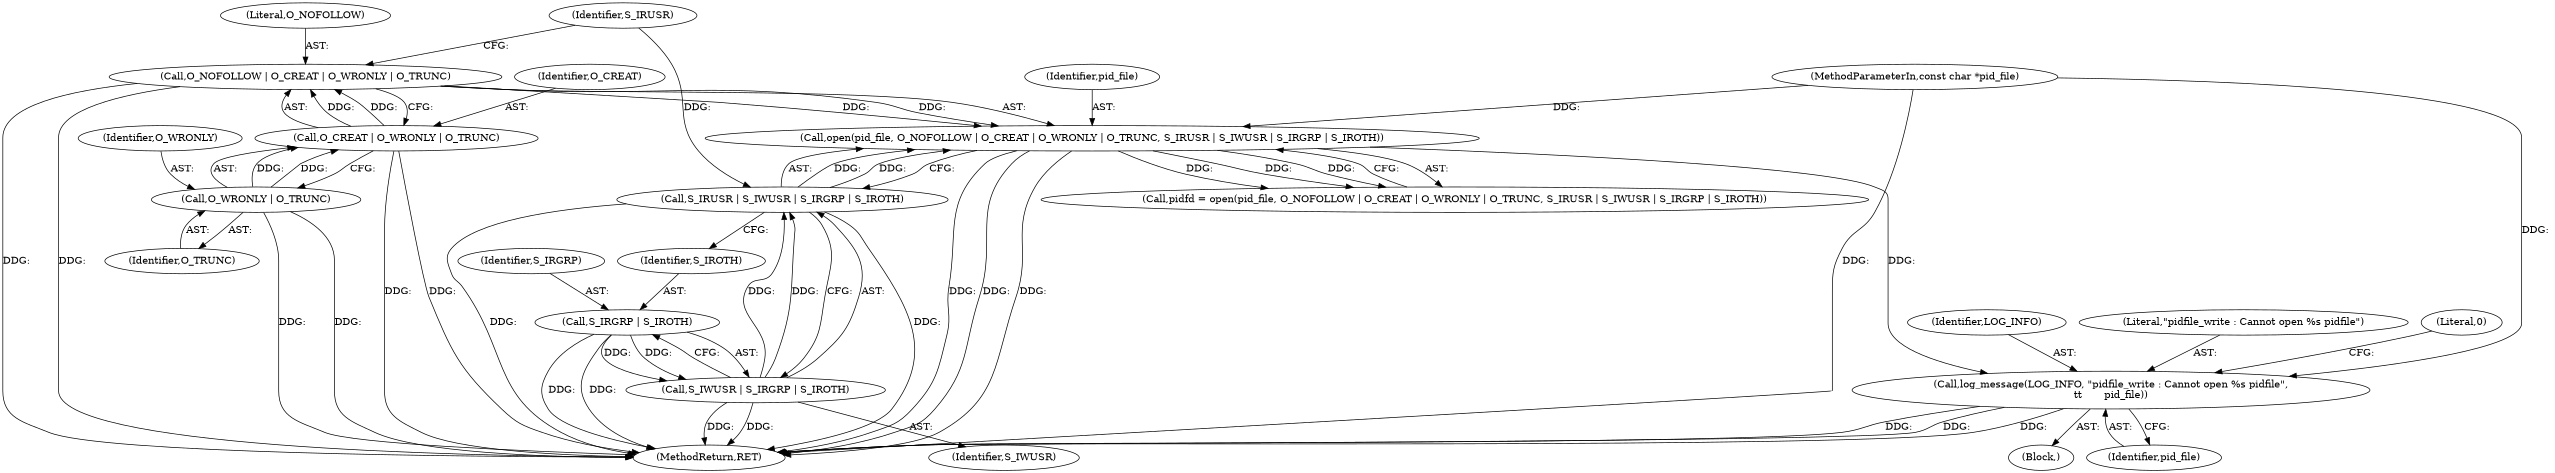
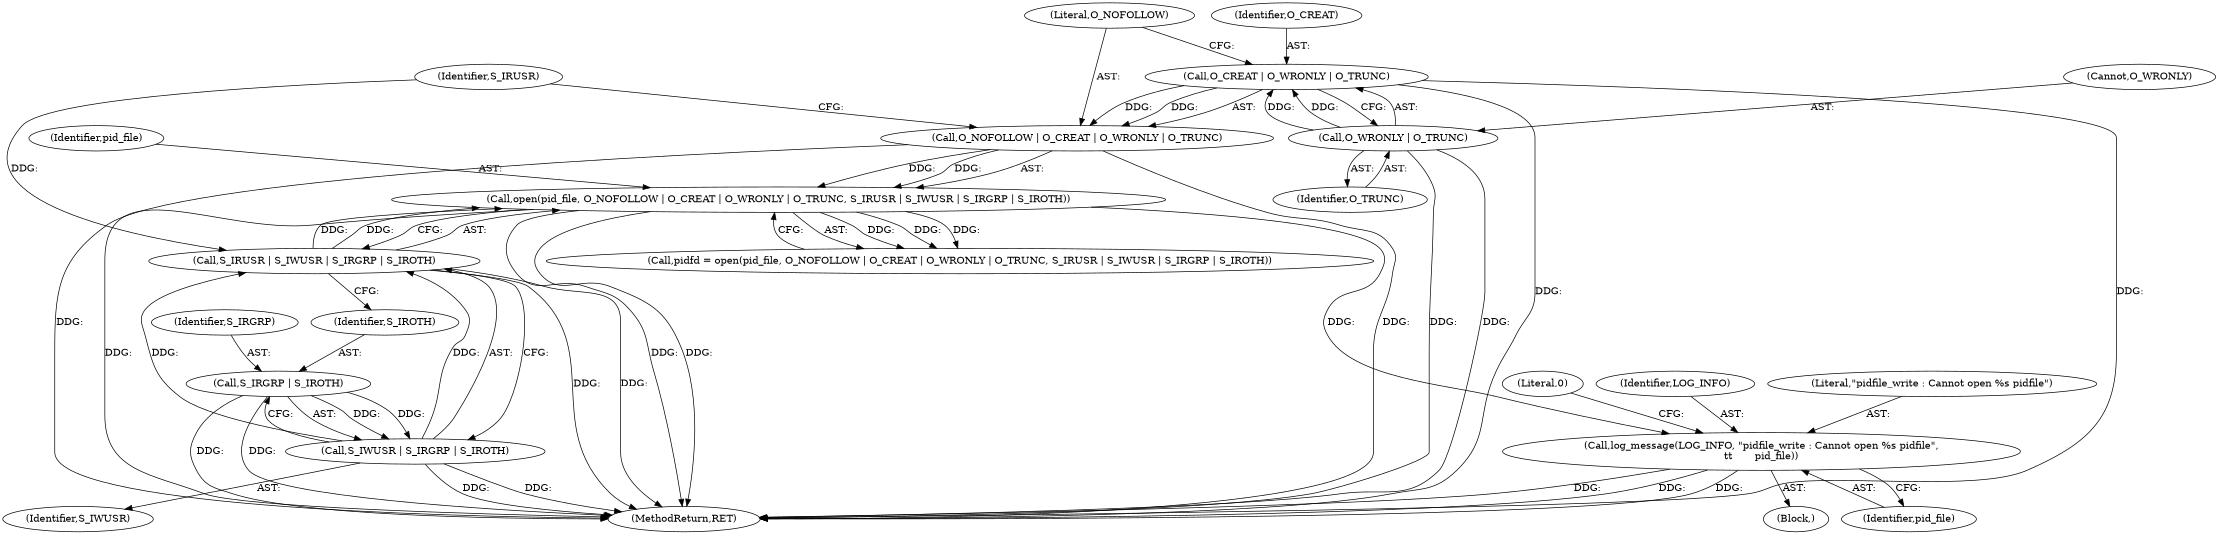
node "(MethodParameterIn,const char *pid_file)": removed
edge "(Call,O_NOFOLLOW | O_CREAT | O_WRONLY | O_TRUNC)" -> "(Call,O_CREAT | O_WRONLY | O_TRUNC)": now "(Literal,O_NOFOLLOW)" -> "(Call,O_CREAT | O_WRONLY | O_TRUNC)"
node "(Identifier,O_WRONLY)": label "(Identifier,O_WRONLY)" -> "(Cannot,O_WRONLY)"
